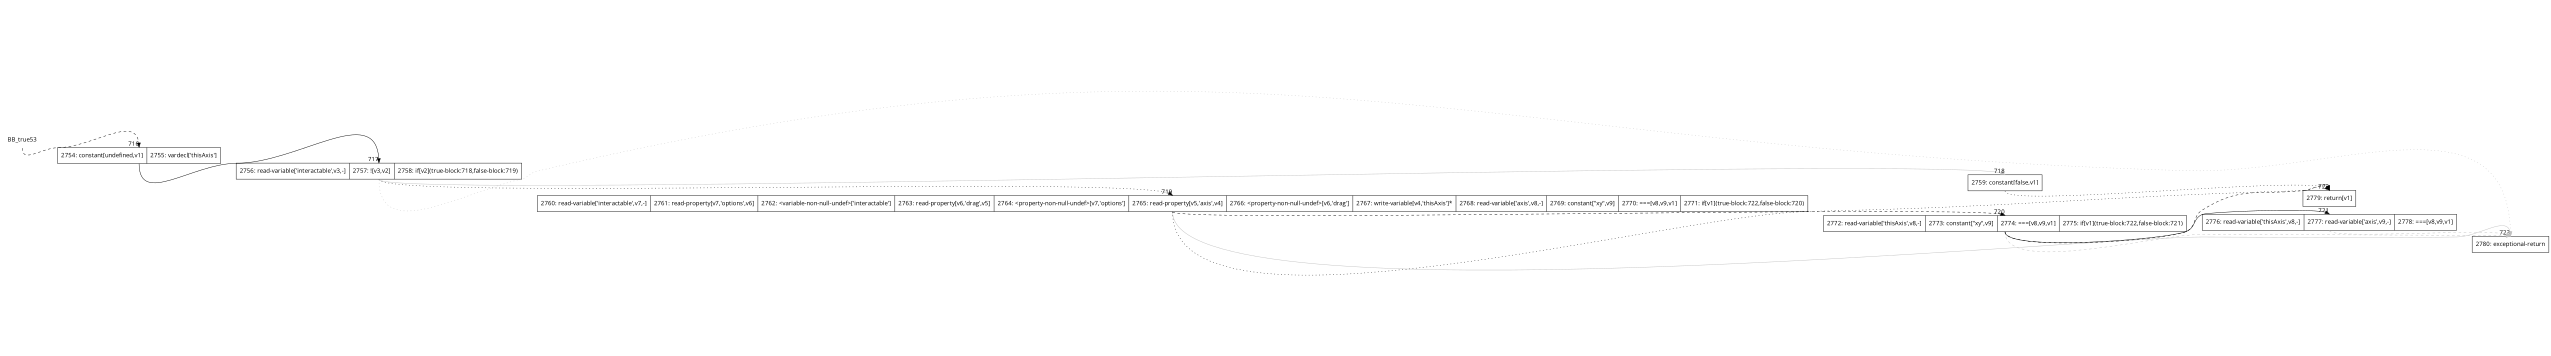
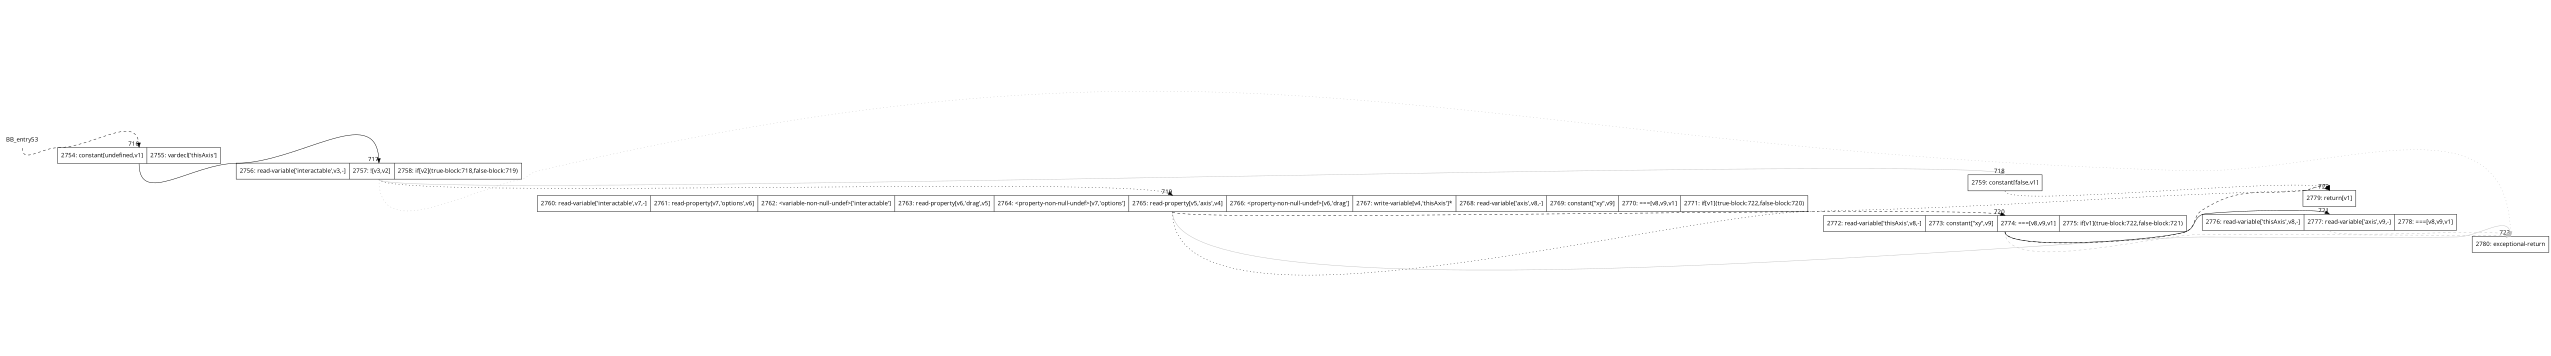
node "BB_true53": label "BB_true53" -> "BB_entry53"
